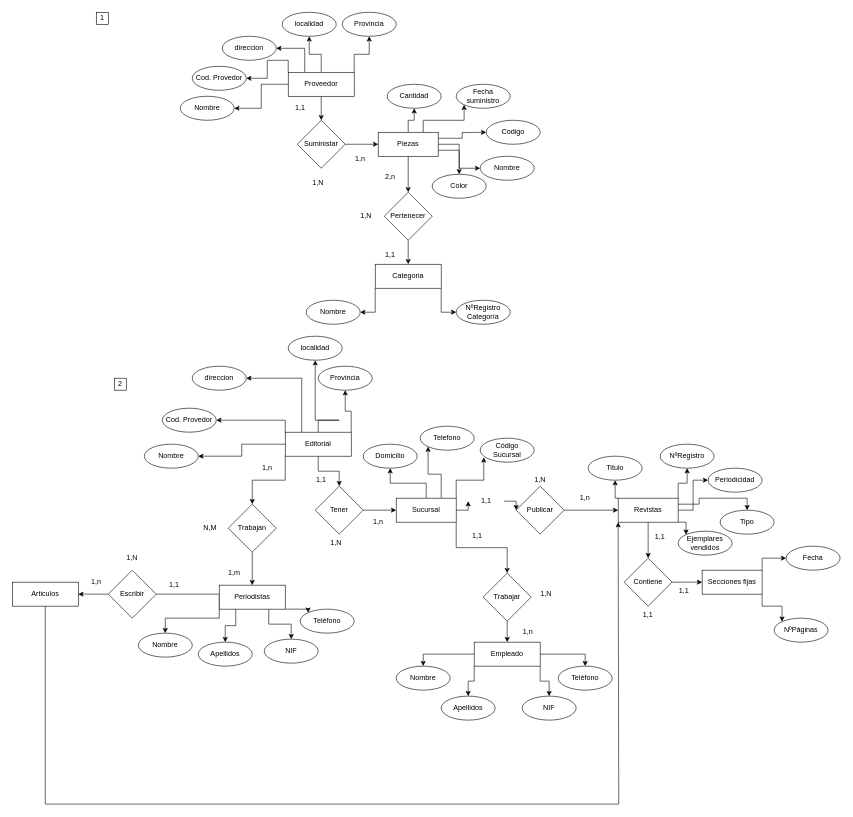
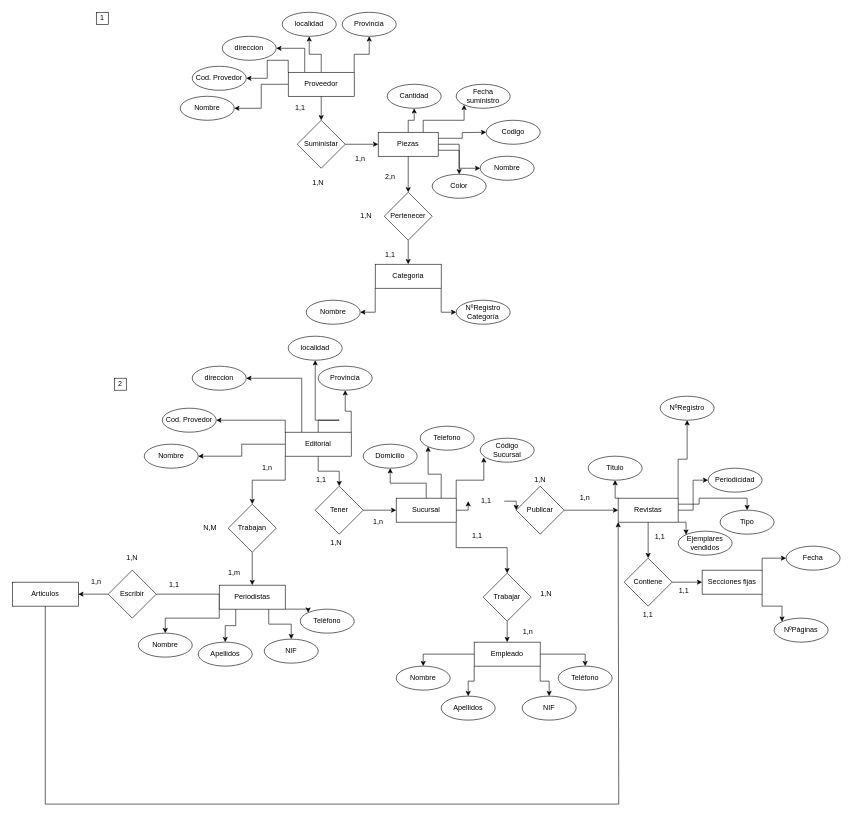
node "NºRegistro": moved (687, 456) -> (687, 408)
